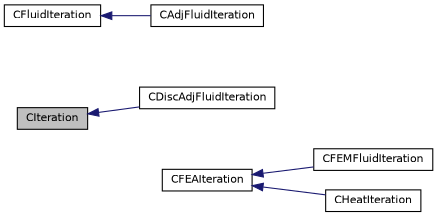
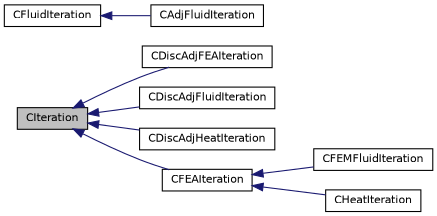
node "CDiscAdjFEAIteration": added
node "CDiscAdjHeatIteration": added
edge "CFEAIteration" -> "CIteration": added
